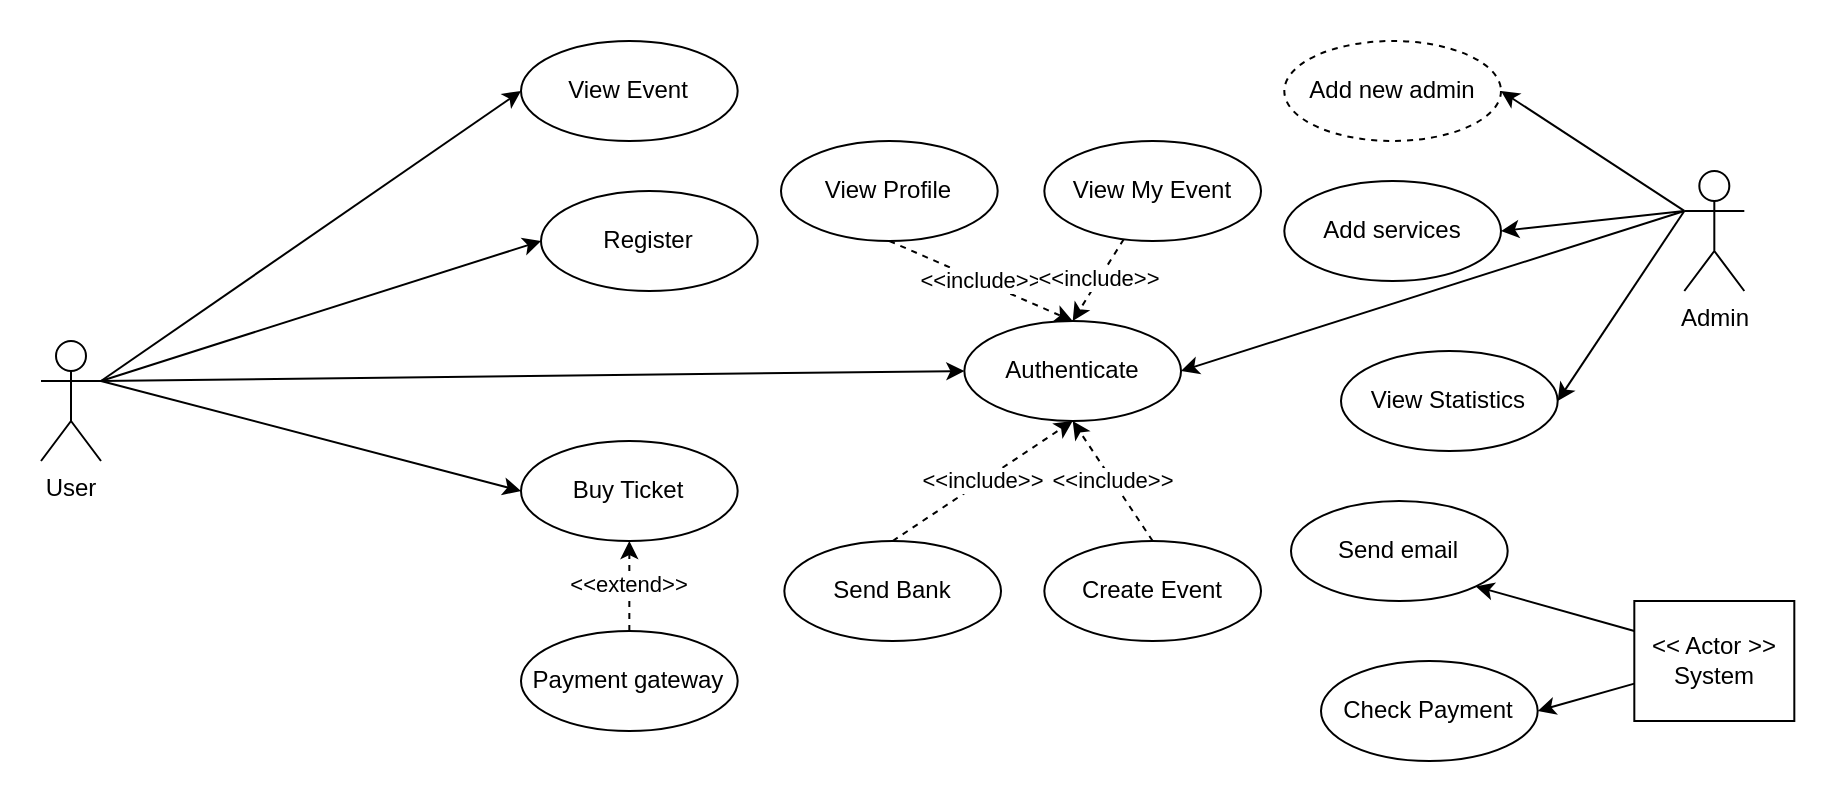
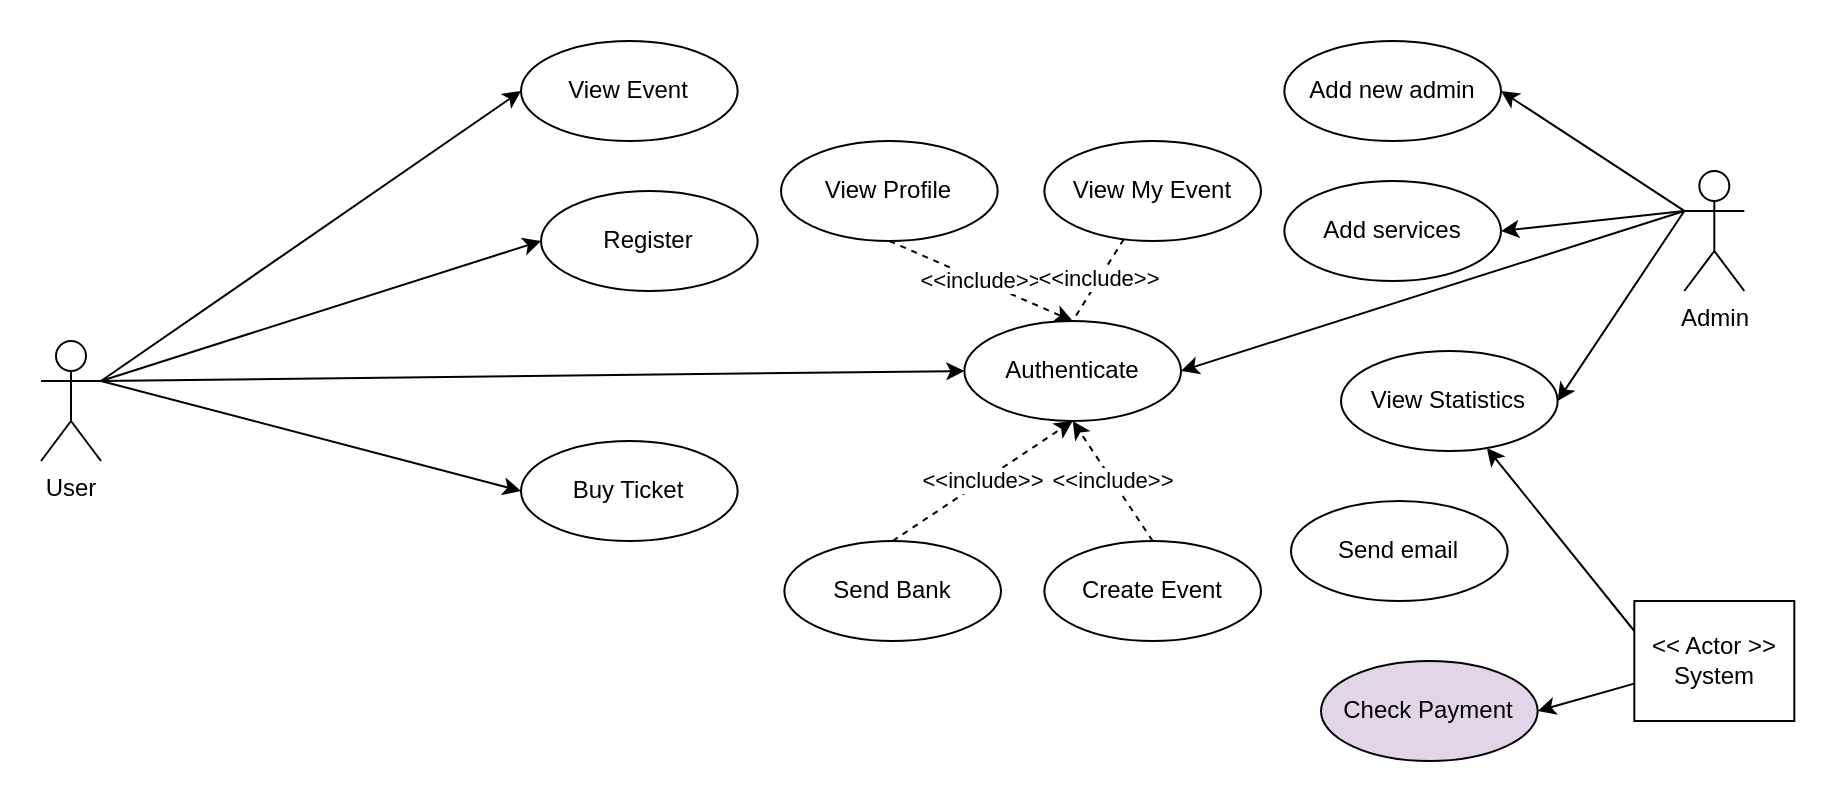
node "Add new admin": style dashed -> solid
edge "View My Event" -> "Authenticate": arrowhead classic -> none
edge "Payment gateway" -> "Buy Ticket": removed, label "<<extend>>"
edge "<< Actor >> System" -> "Send email": now "<< Actor >> System" -> "View Statistics"
node "Payment gateway": removed
node "Check Payment": fillcolor #ffffff -> #e1d5e7
